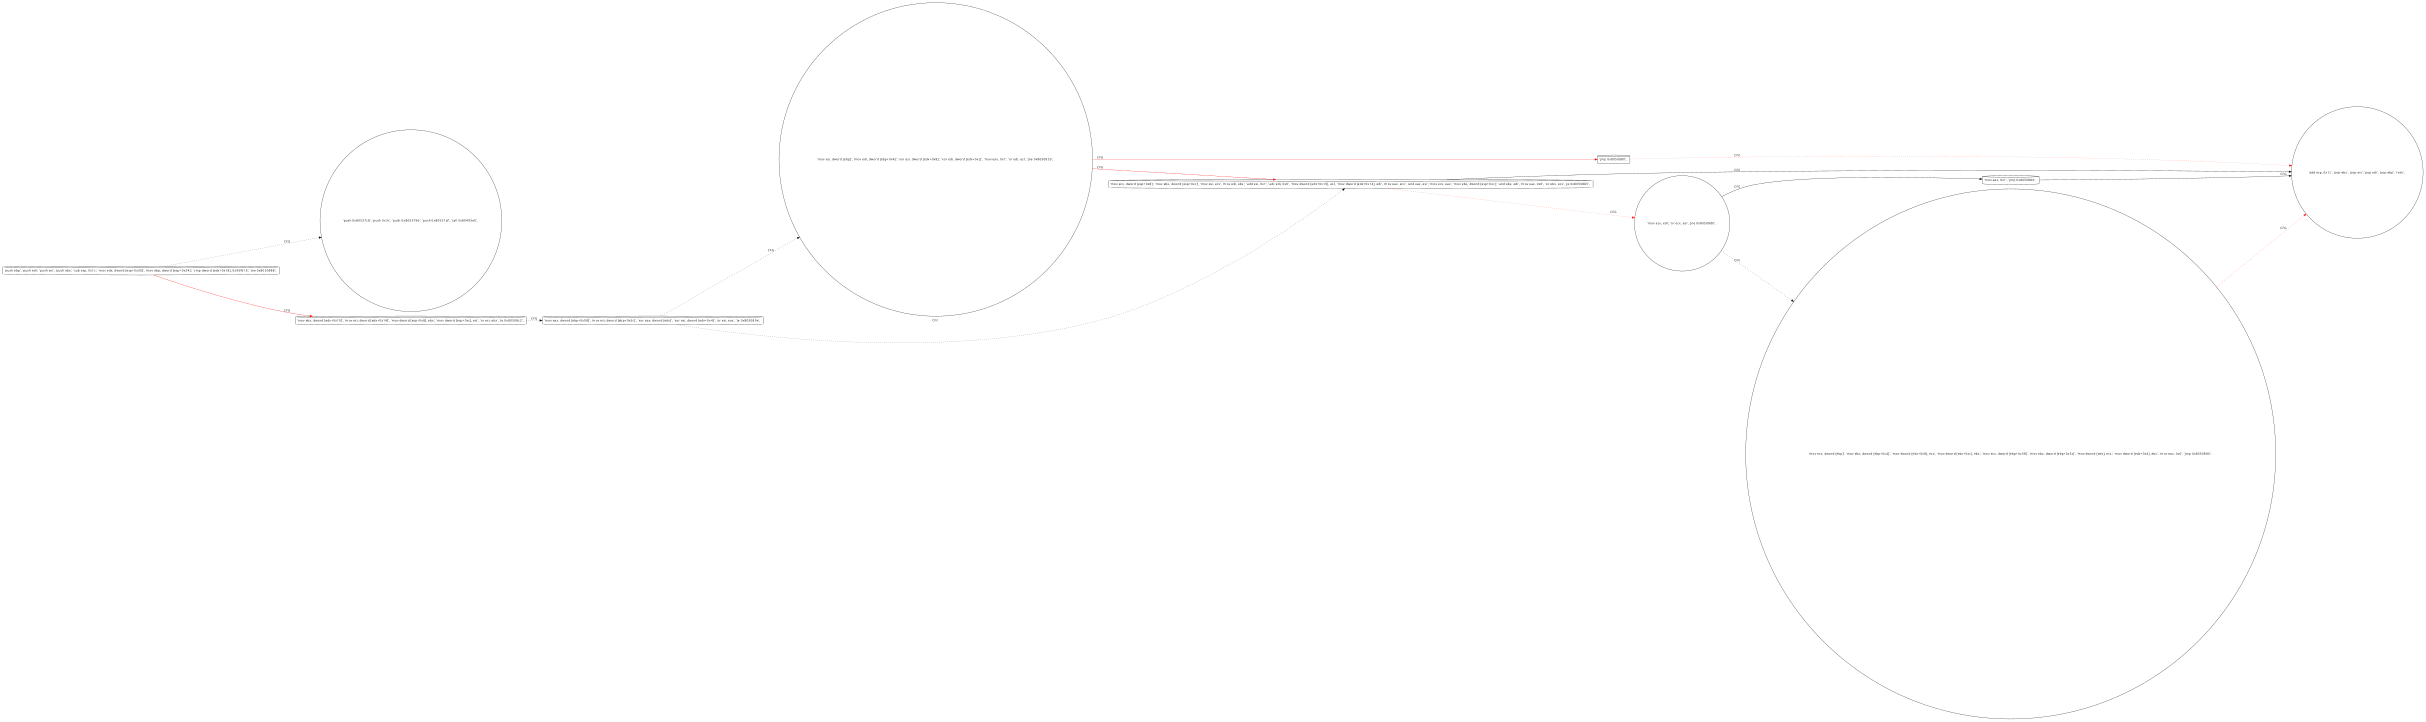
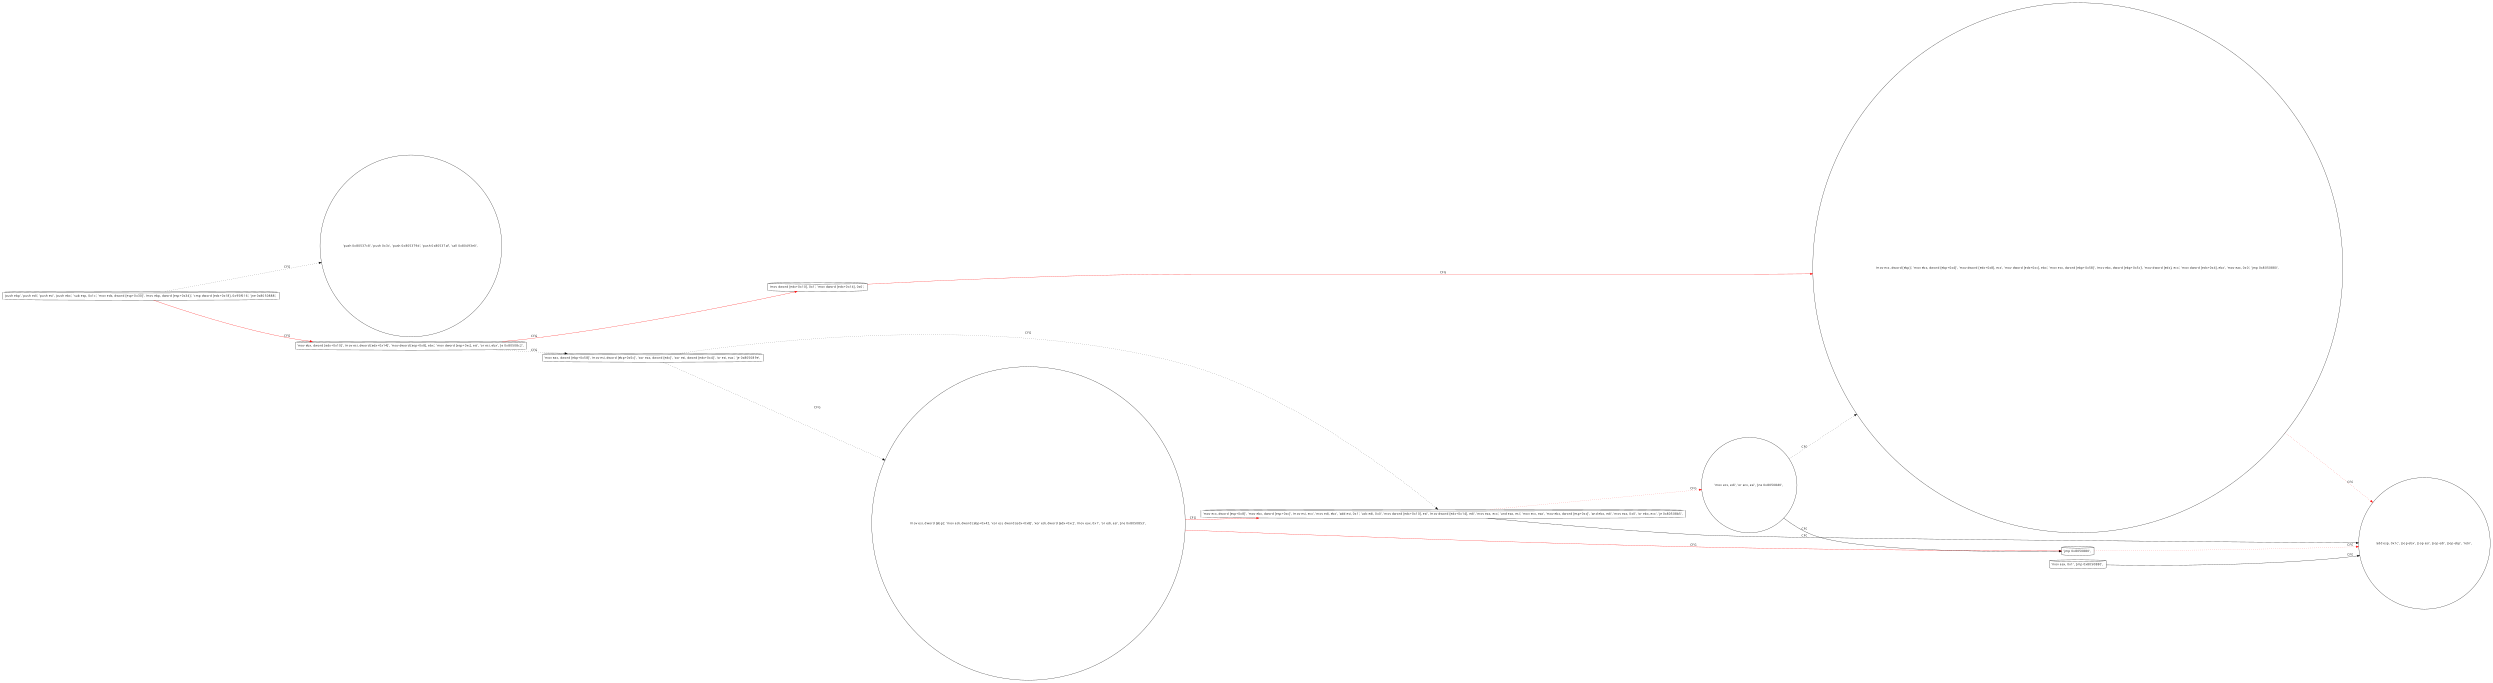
edge "'mov ecx, edi', 'or ecx, esi', 'jne 0x80508d0'," -> "'mov eax, 0x1', 'jmp 0x8050880',": now "'mov ecx, edi', 'or ecx, esi', 'jne 0x80508d0'," -> "'jmp 0x8050880',"
node "'mov dword [edx+0x10], 0x1', 'mov dword [edx+0x14], 0x0',": added
